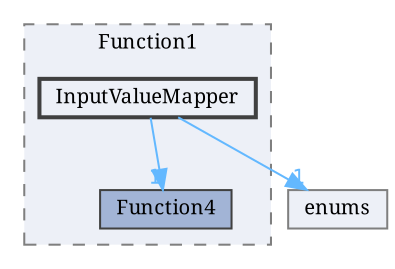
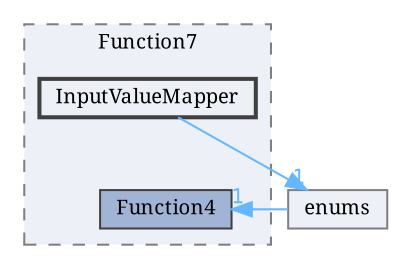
cluster "Function1": label "Function1" -> "Function7"
edge "InputValueMapper" -> "Function4": now "enums" -> "Function4"
